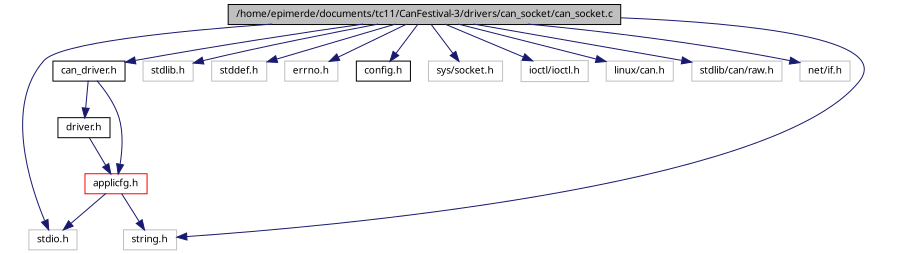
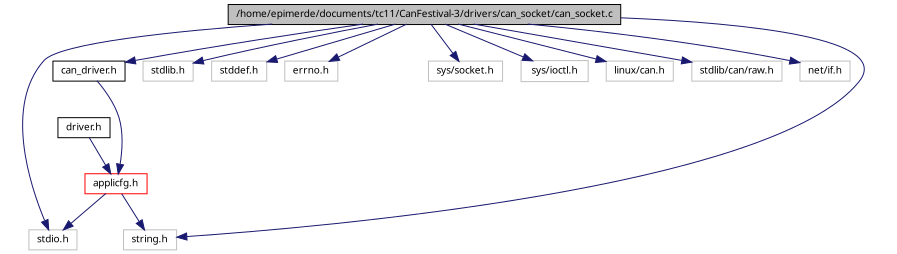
node "config.h": removed
node "ioctl/ioctl.h": label "ioctl/ioctl.h" -> "sys/ioctl.h"
edge "can_driver.h" -> "driver.h": removed
